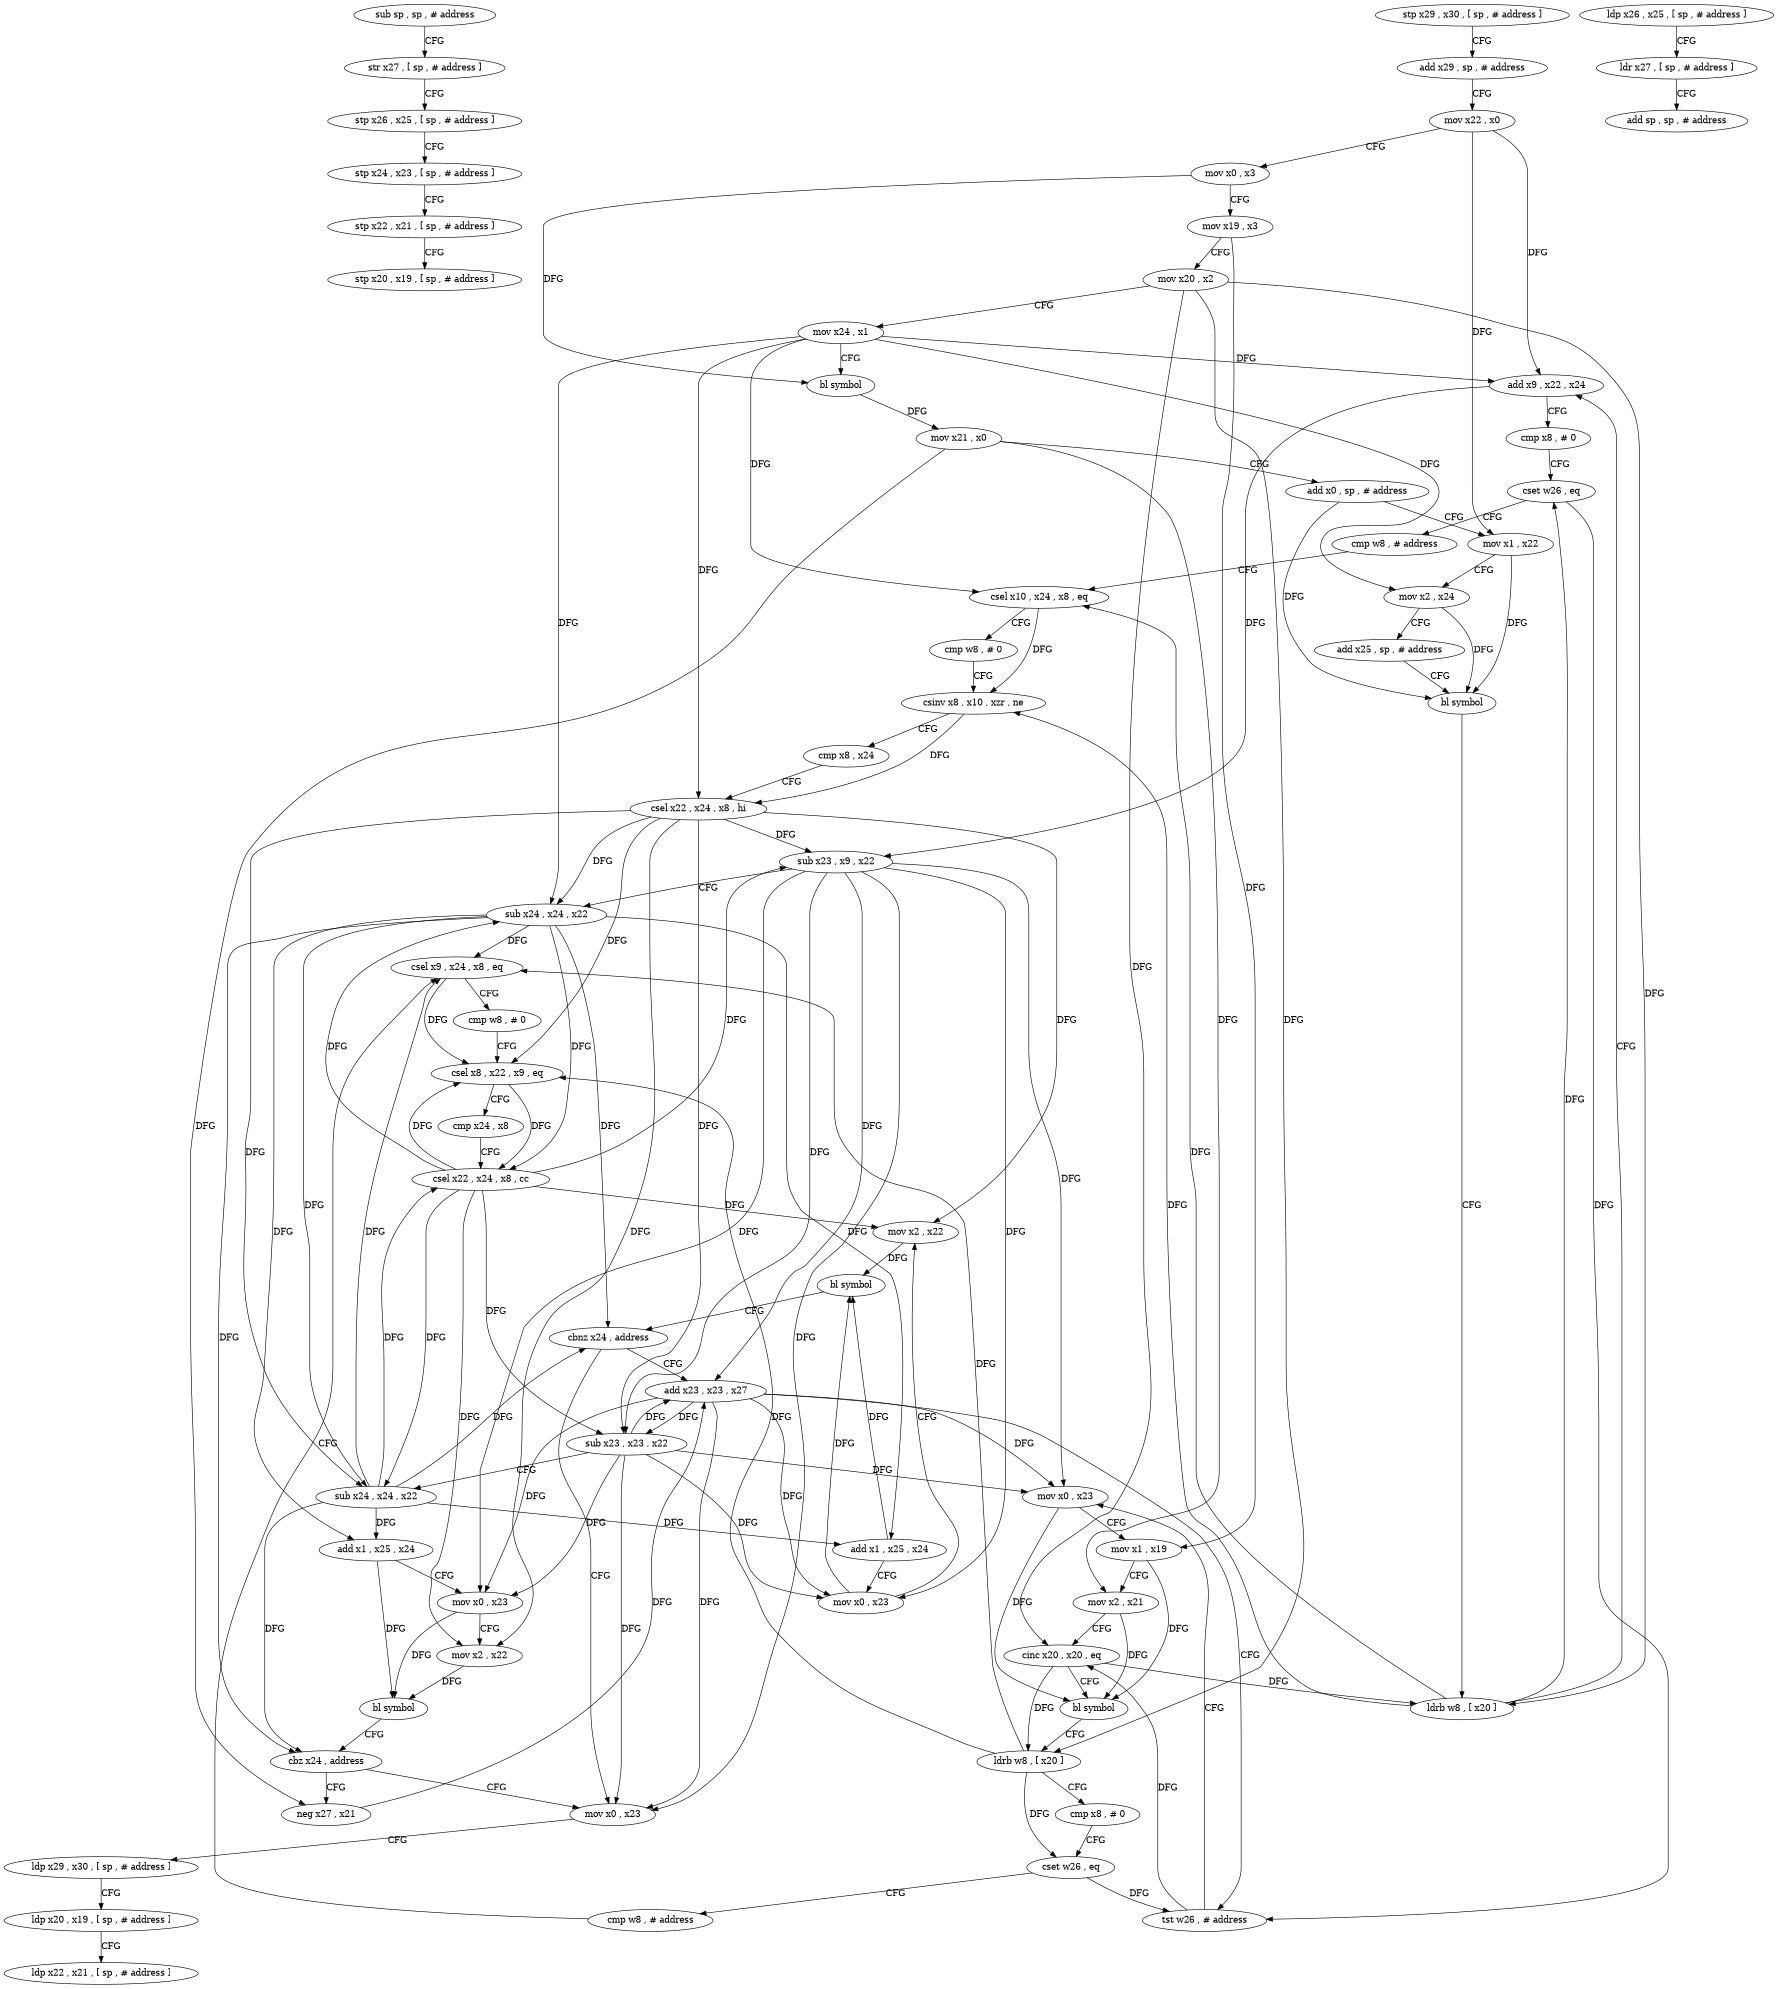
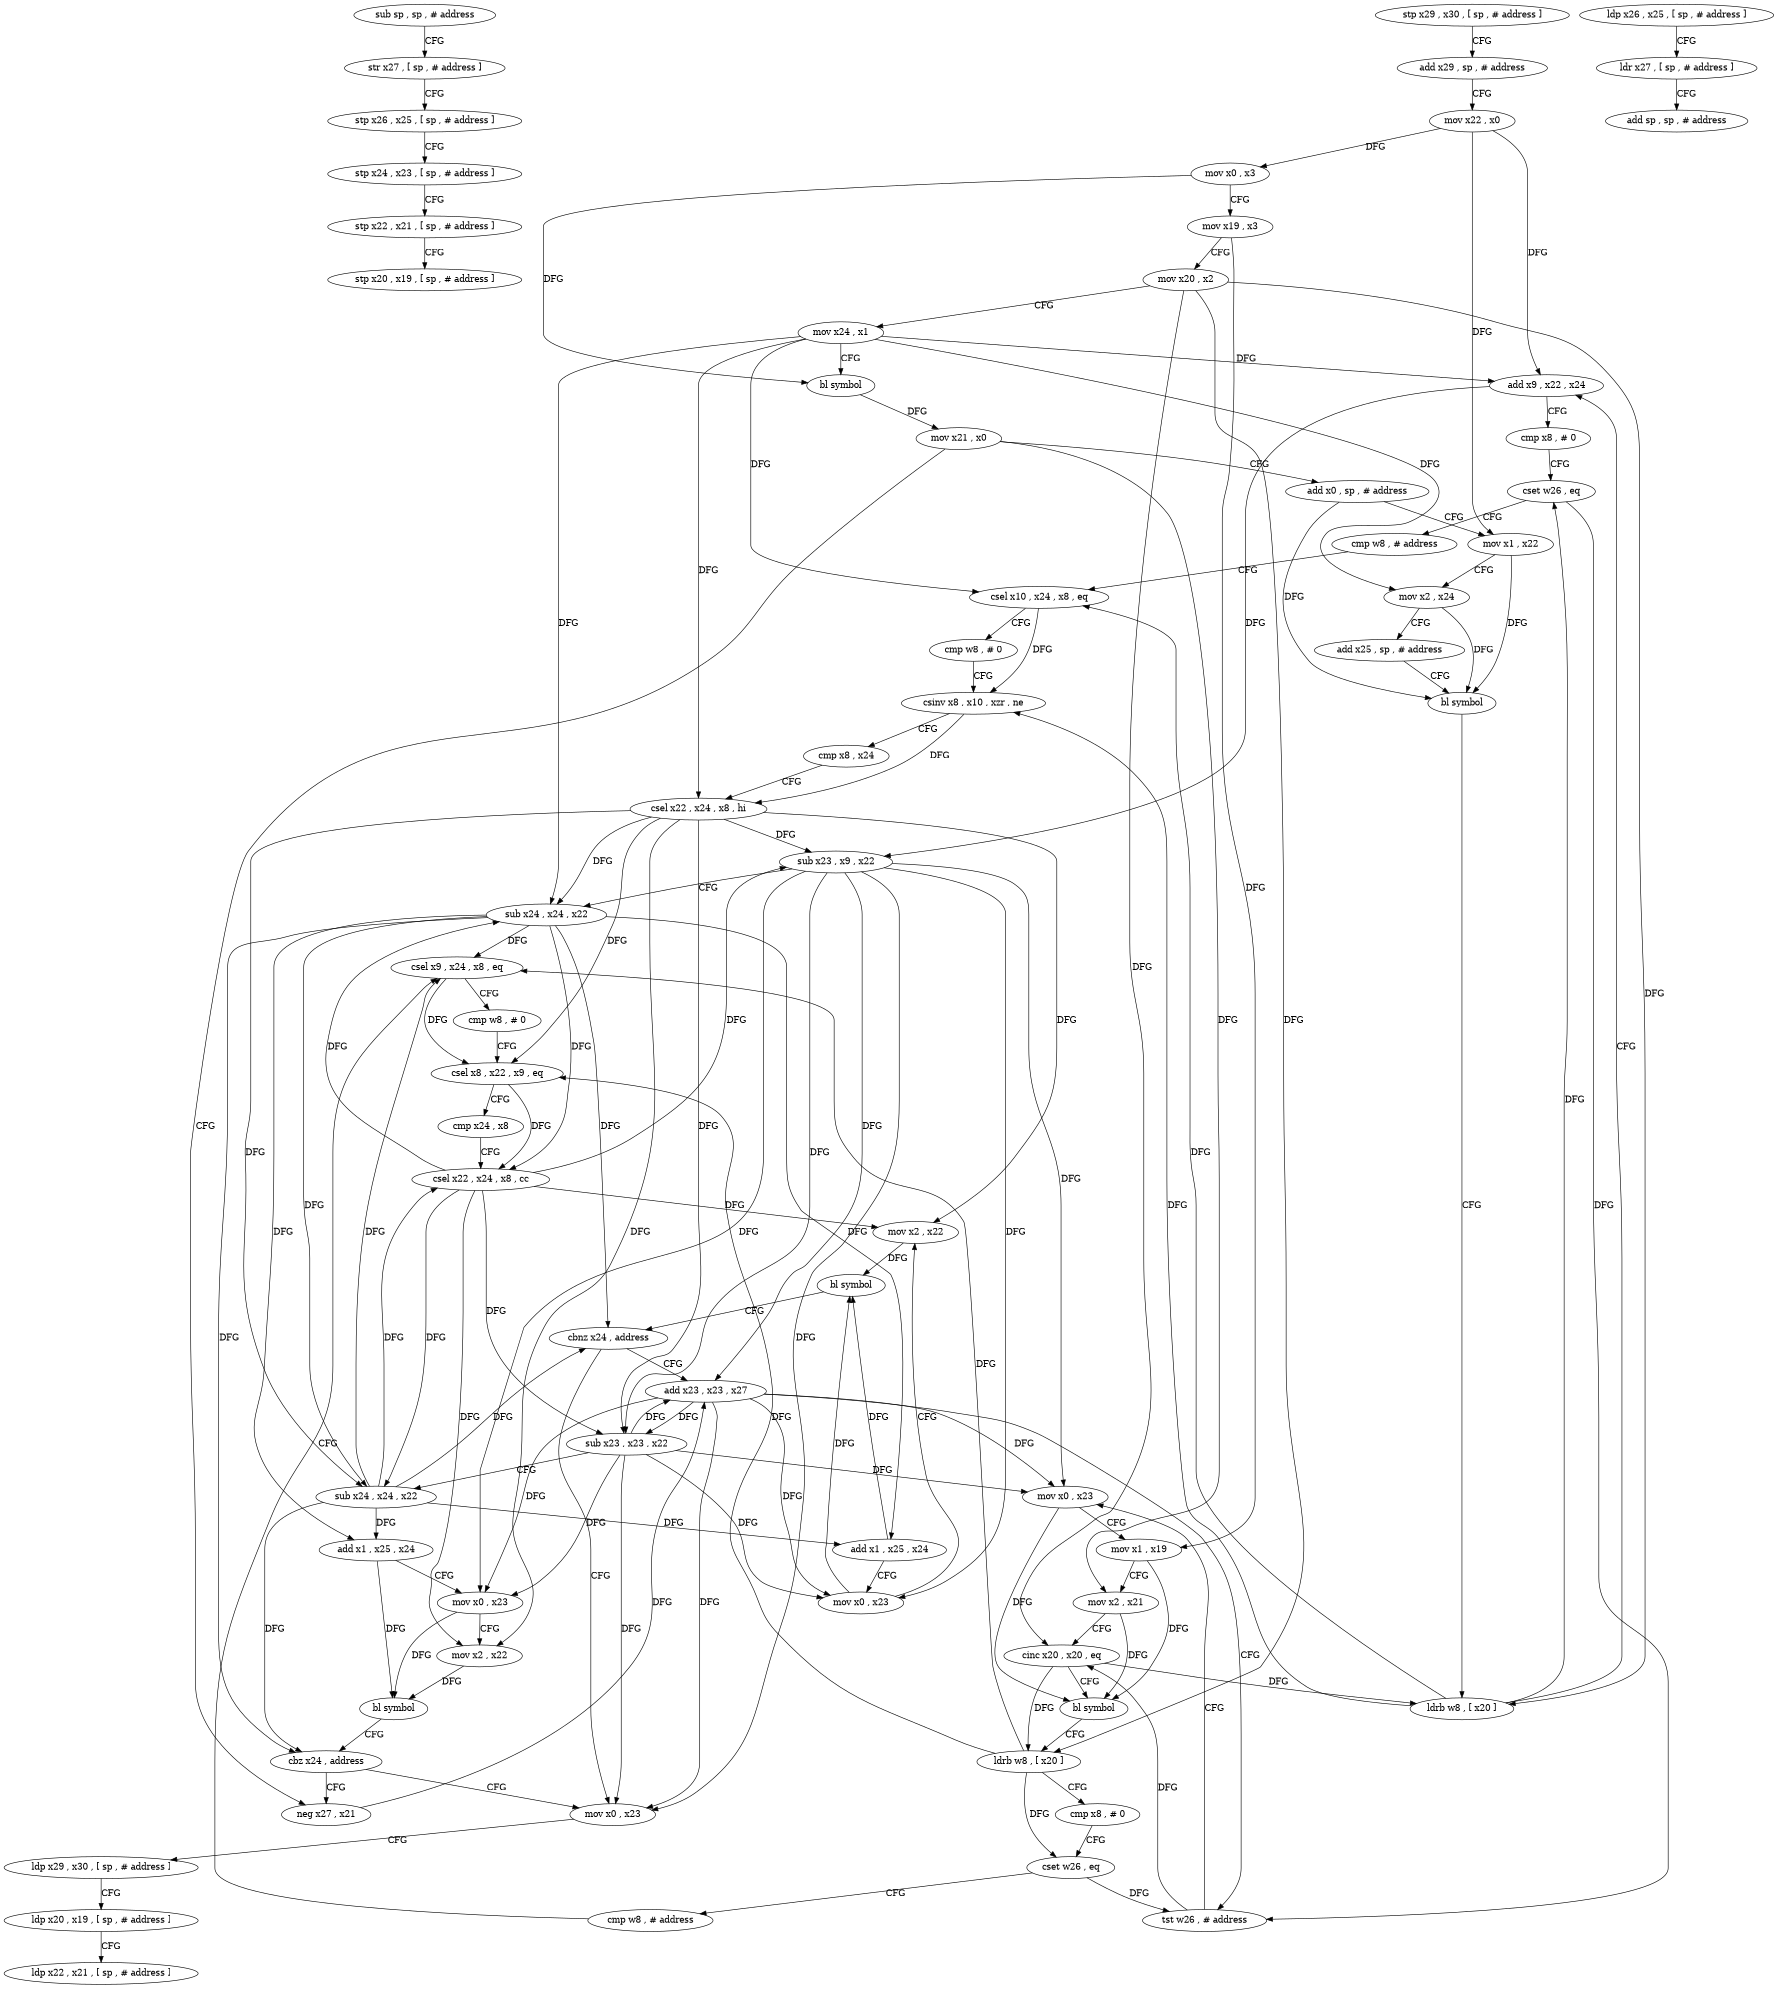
edge "mov x22 , x0" -> "mov x0 , x3": label "CFG" -> "DFG"
edge "mov x21 , x0" -> "neg x27 , x21": label "DFG" -> "CFG"
edge "csel x22 , x24 , x8 , cc" -> "csel x8 , x22 , x9 , eq": removed, label "DFG"
